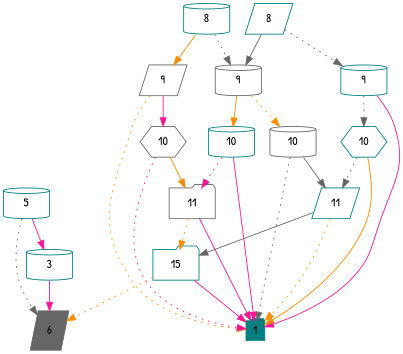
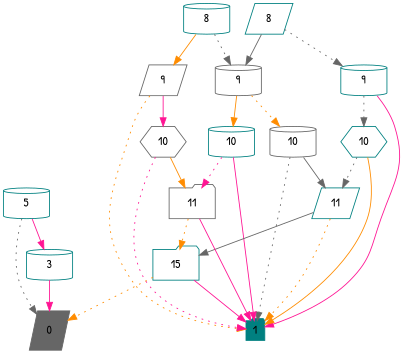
node "6": label "6" -> "0"
